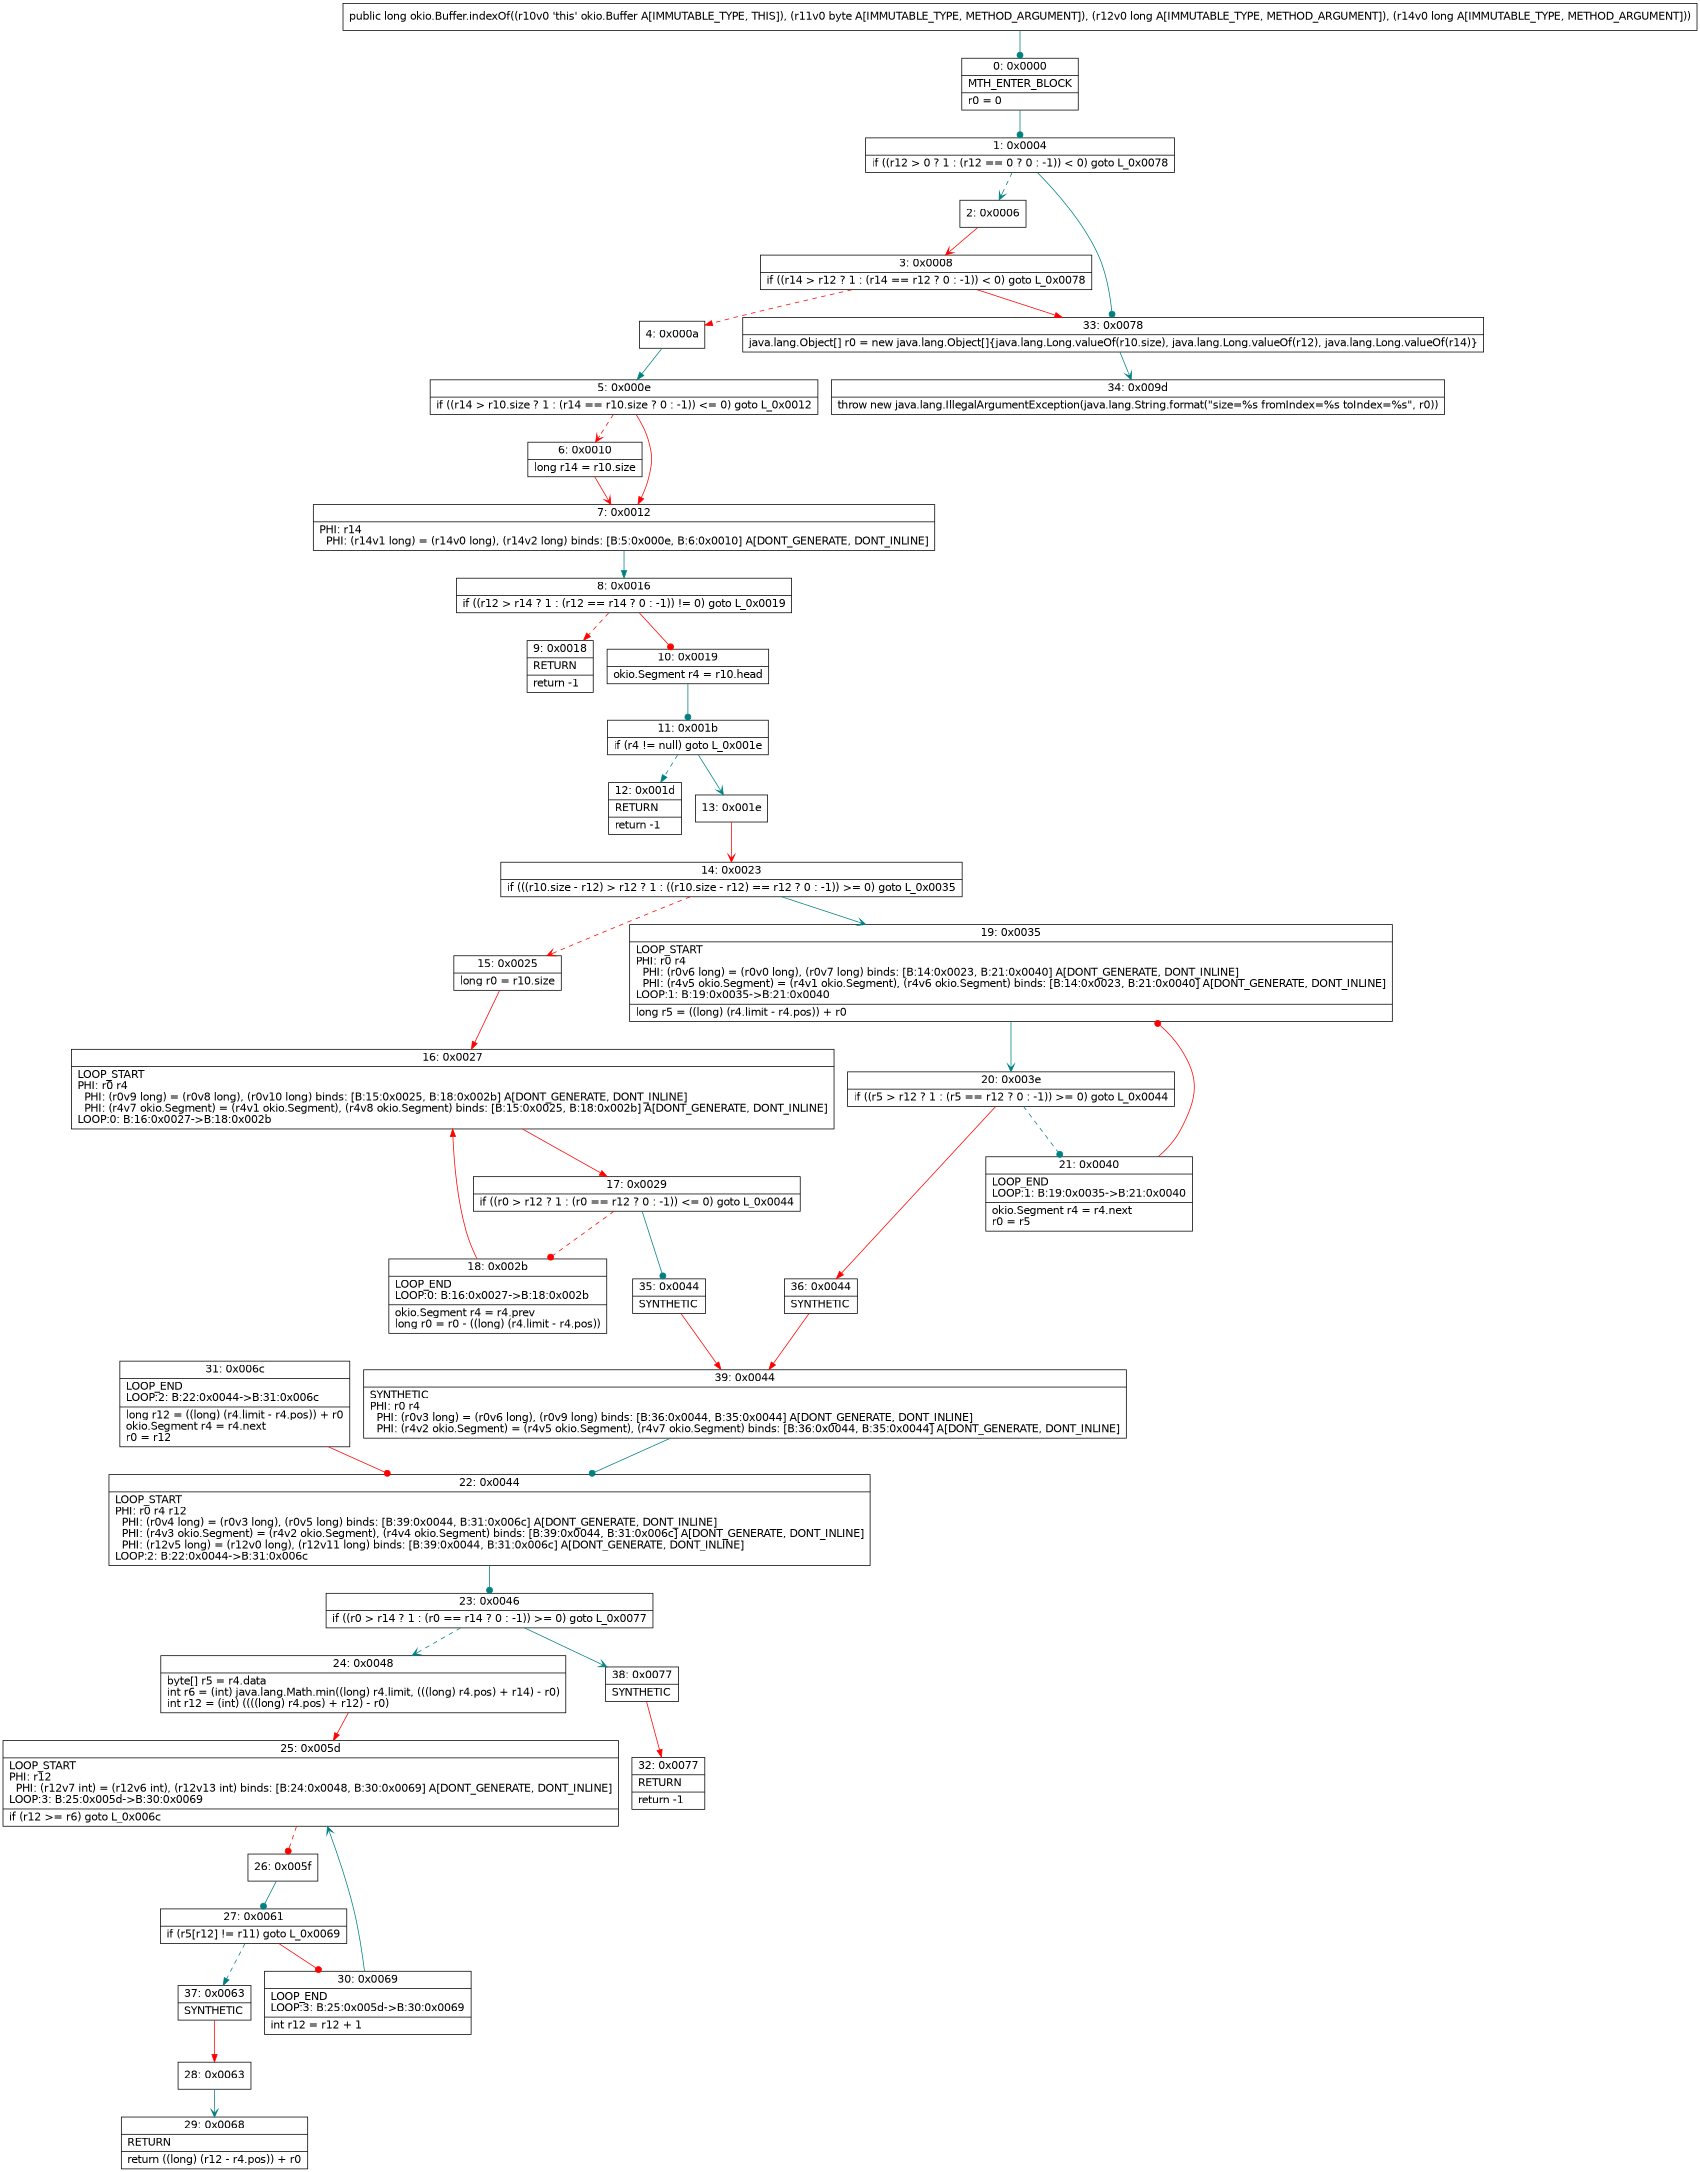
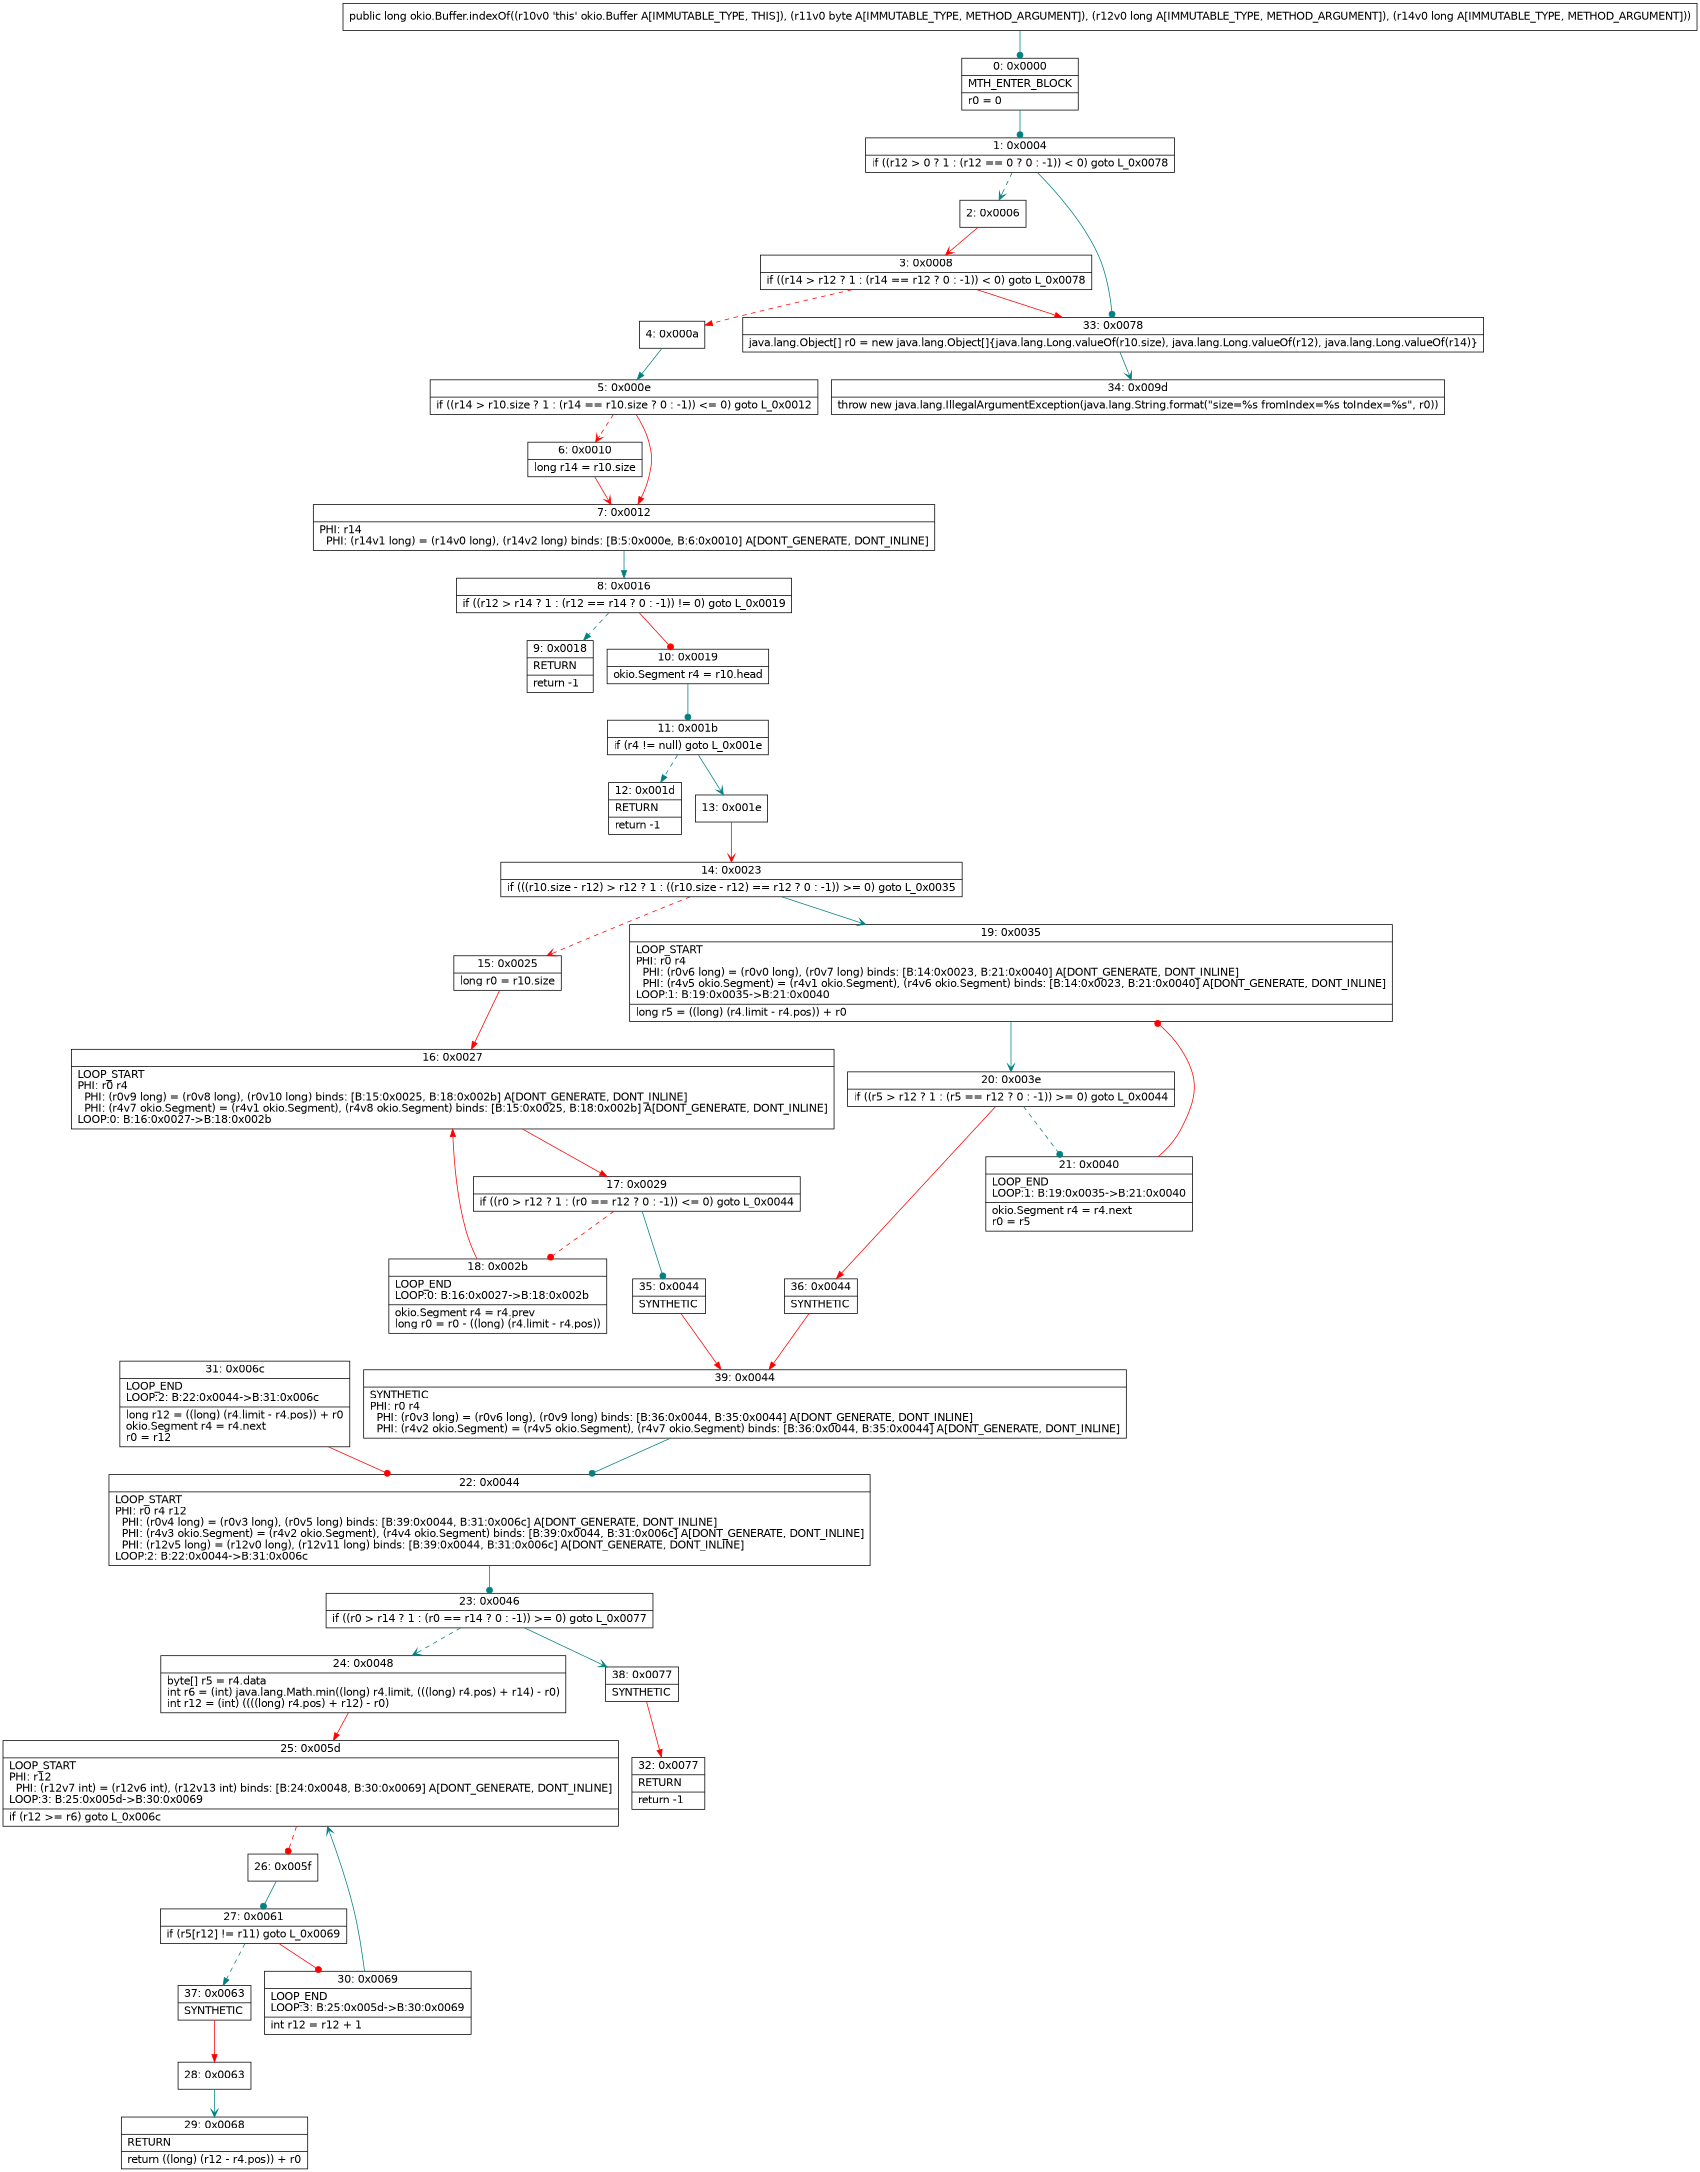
edge "8: 0x0016" -> "9: 0x0018": color red -> teal
